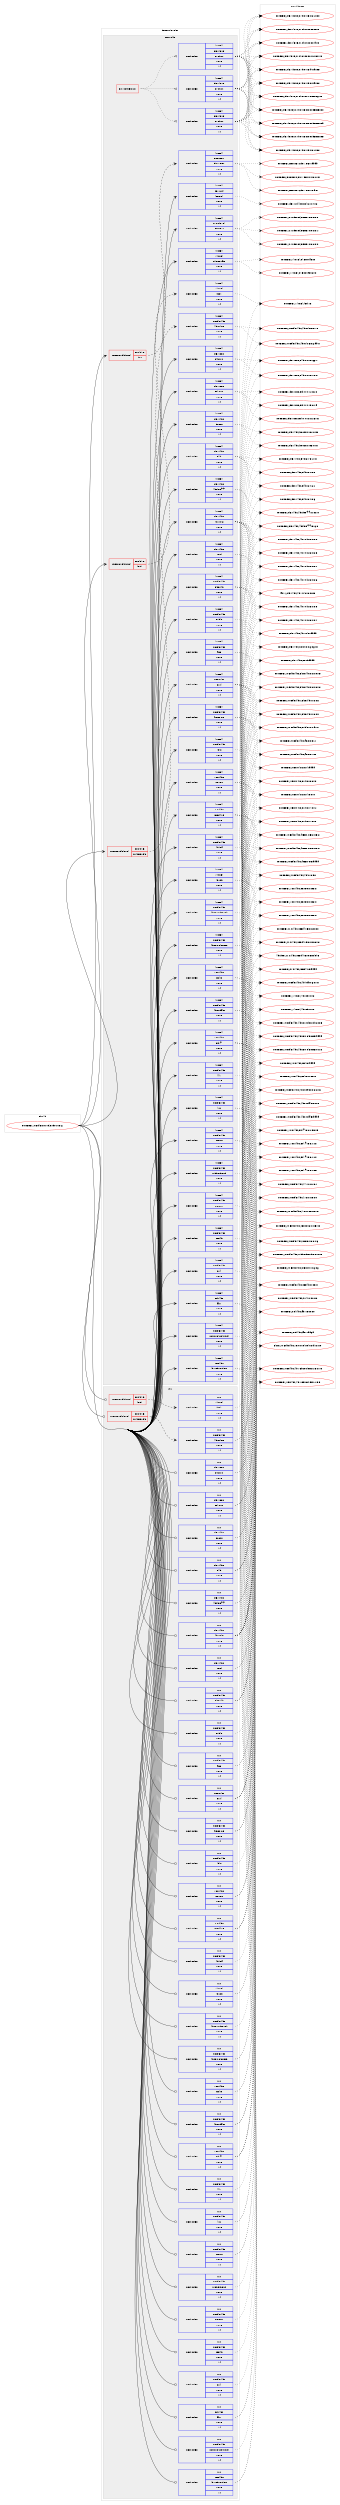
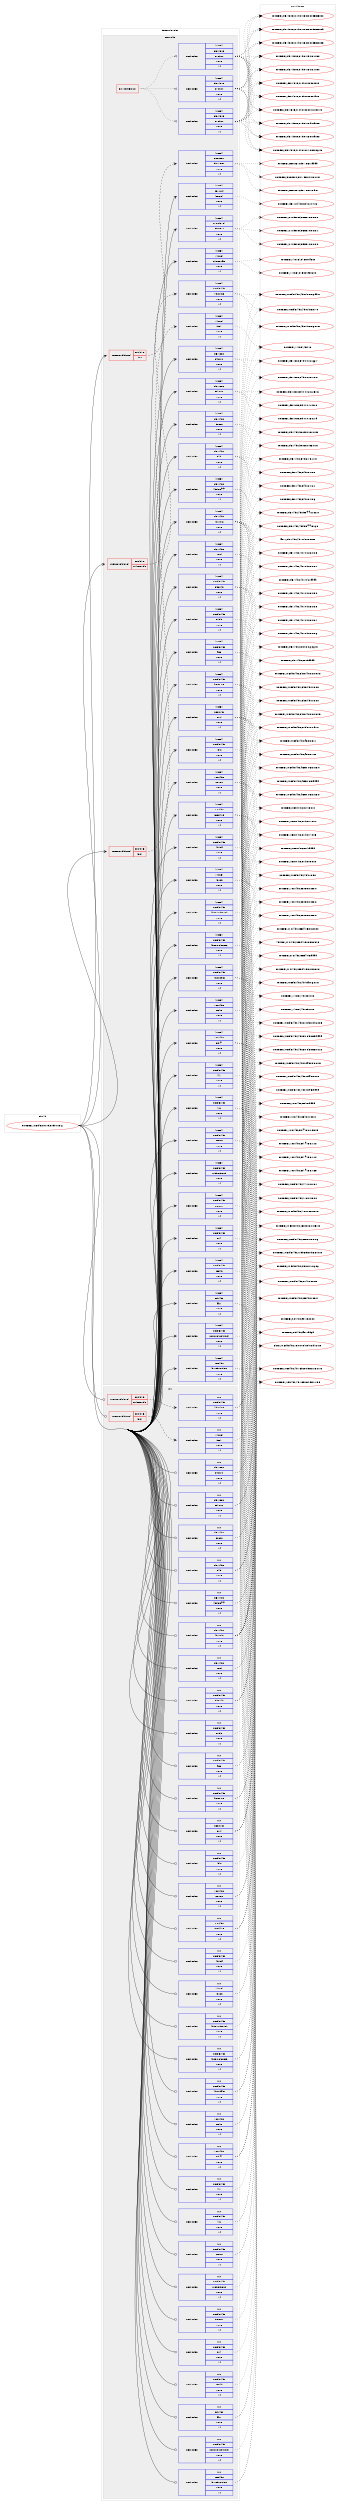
node "portage://media-libs/libpulse-16.1-r2": added
